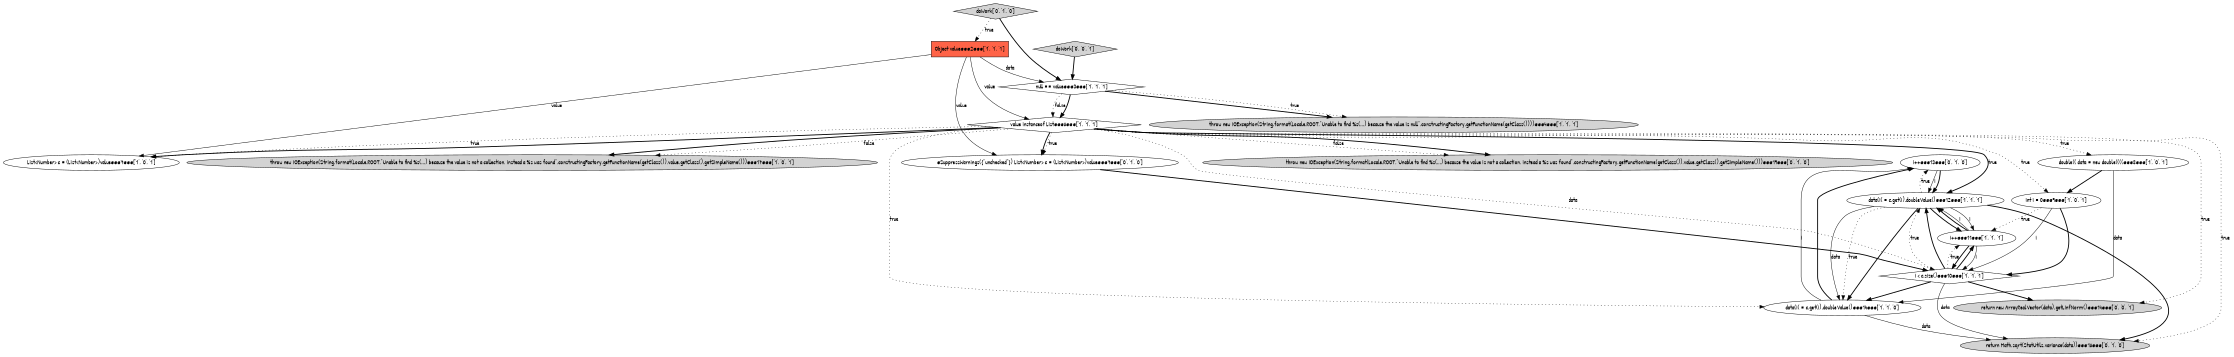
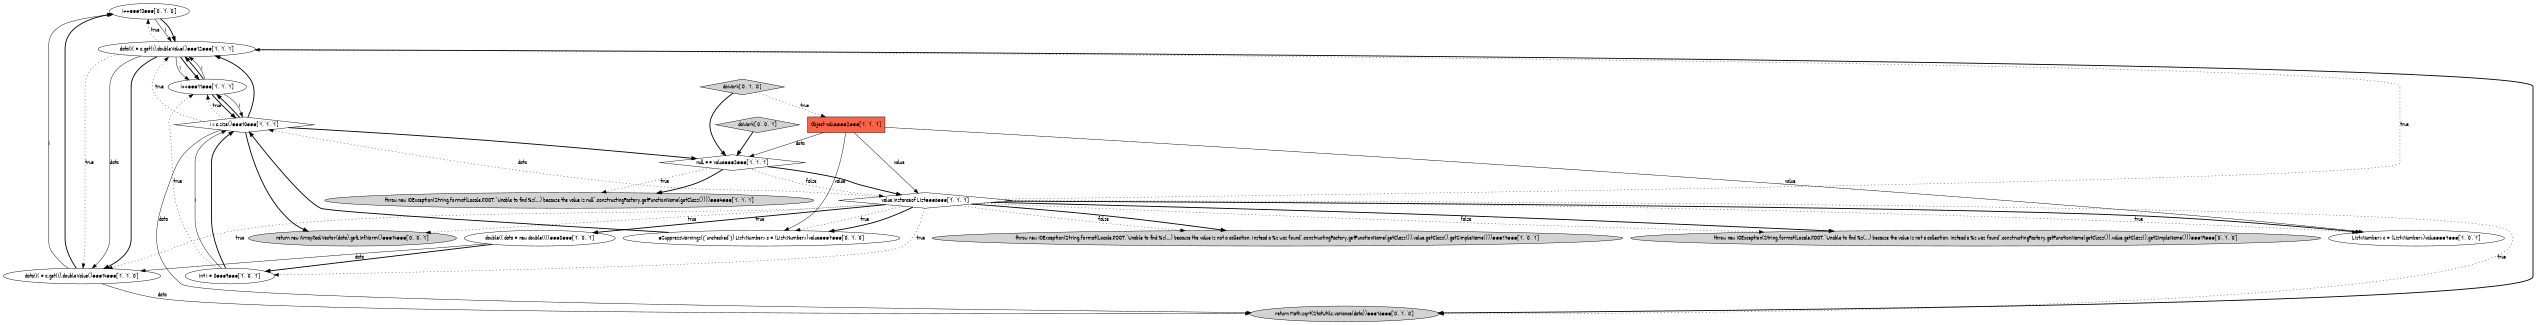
edge "value instanceof List@@@6@@@['1', '1', '1']" -> "double(( data = new double((((@@@8@@@['1', '0', '1']": style dotted -> bold
edge "value instanceof List@@@6@@@['1', '1', '1']" -> "data(i( = c.get(i).doubleValue()@@@12@@@['1', '1', '1']": style bold -> dotted
edge "i < c.size()@@@10@@@['1', '1', '1']" -> "data(i( = c.get(i).doubleValue()@@@14@@@['1', '1', '0']": now "i < c.size()@@@10@@@['1', '1', '1']" -> "null == value@@@3@@@['1', '1', '1']"
